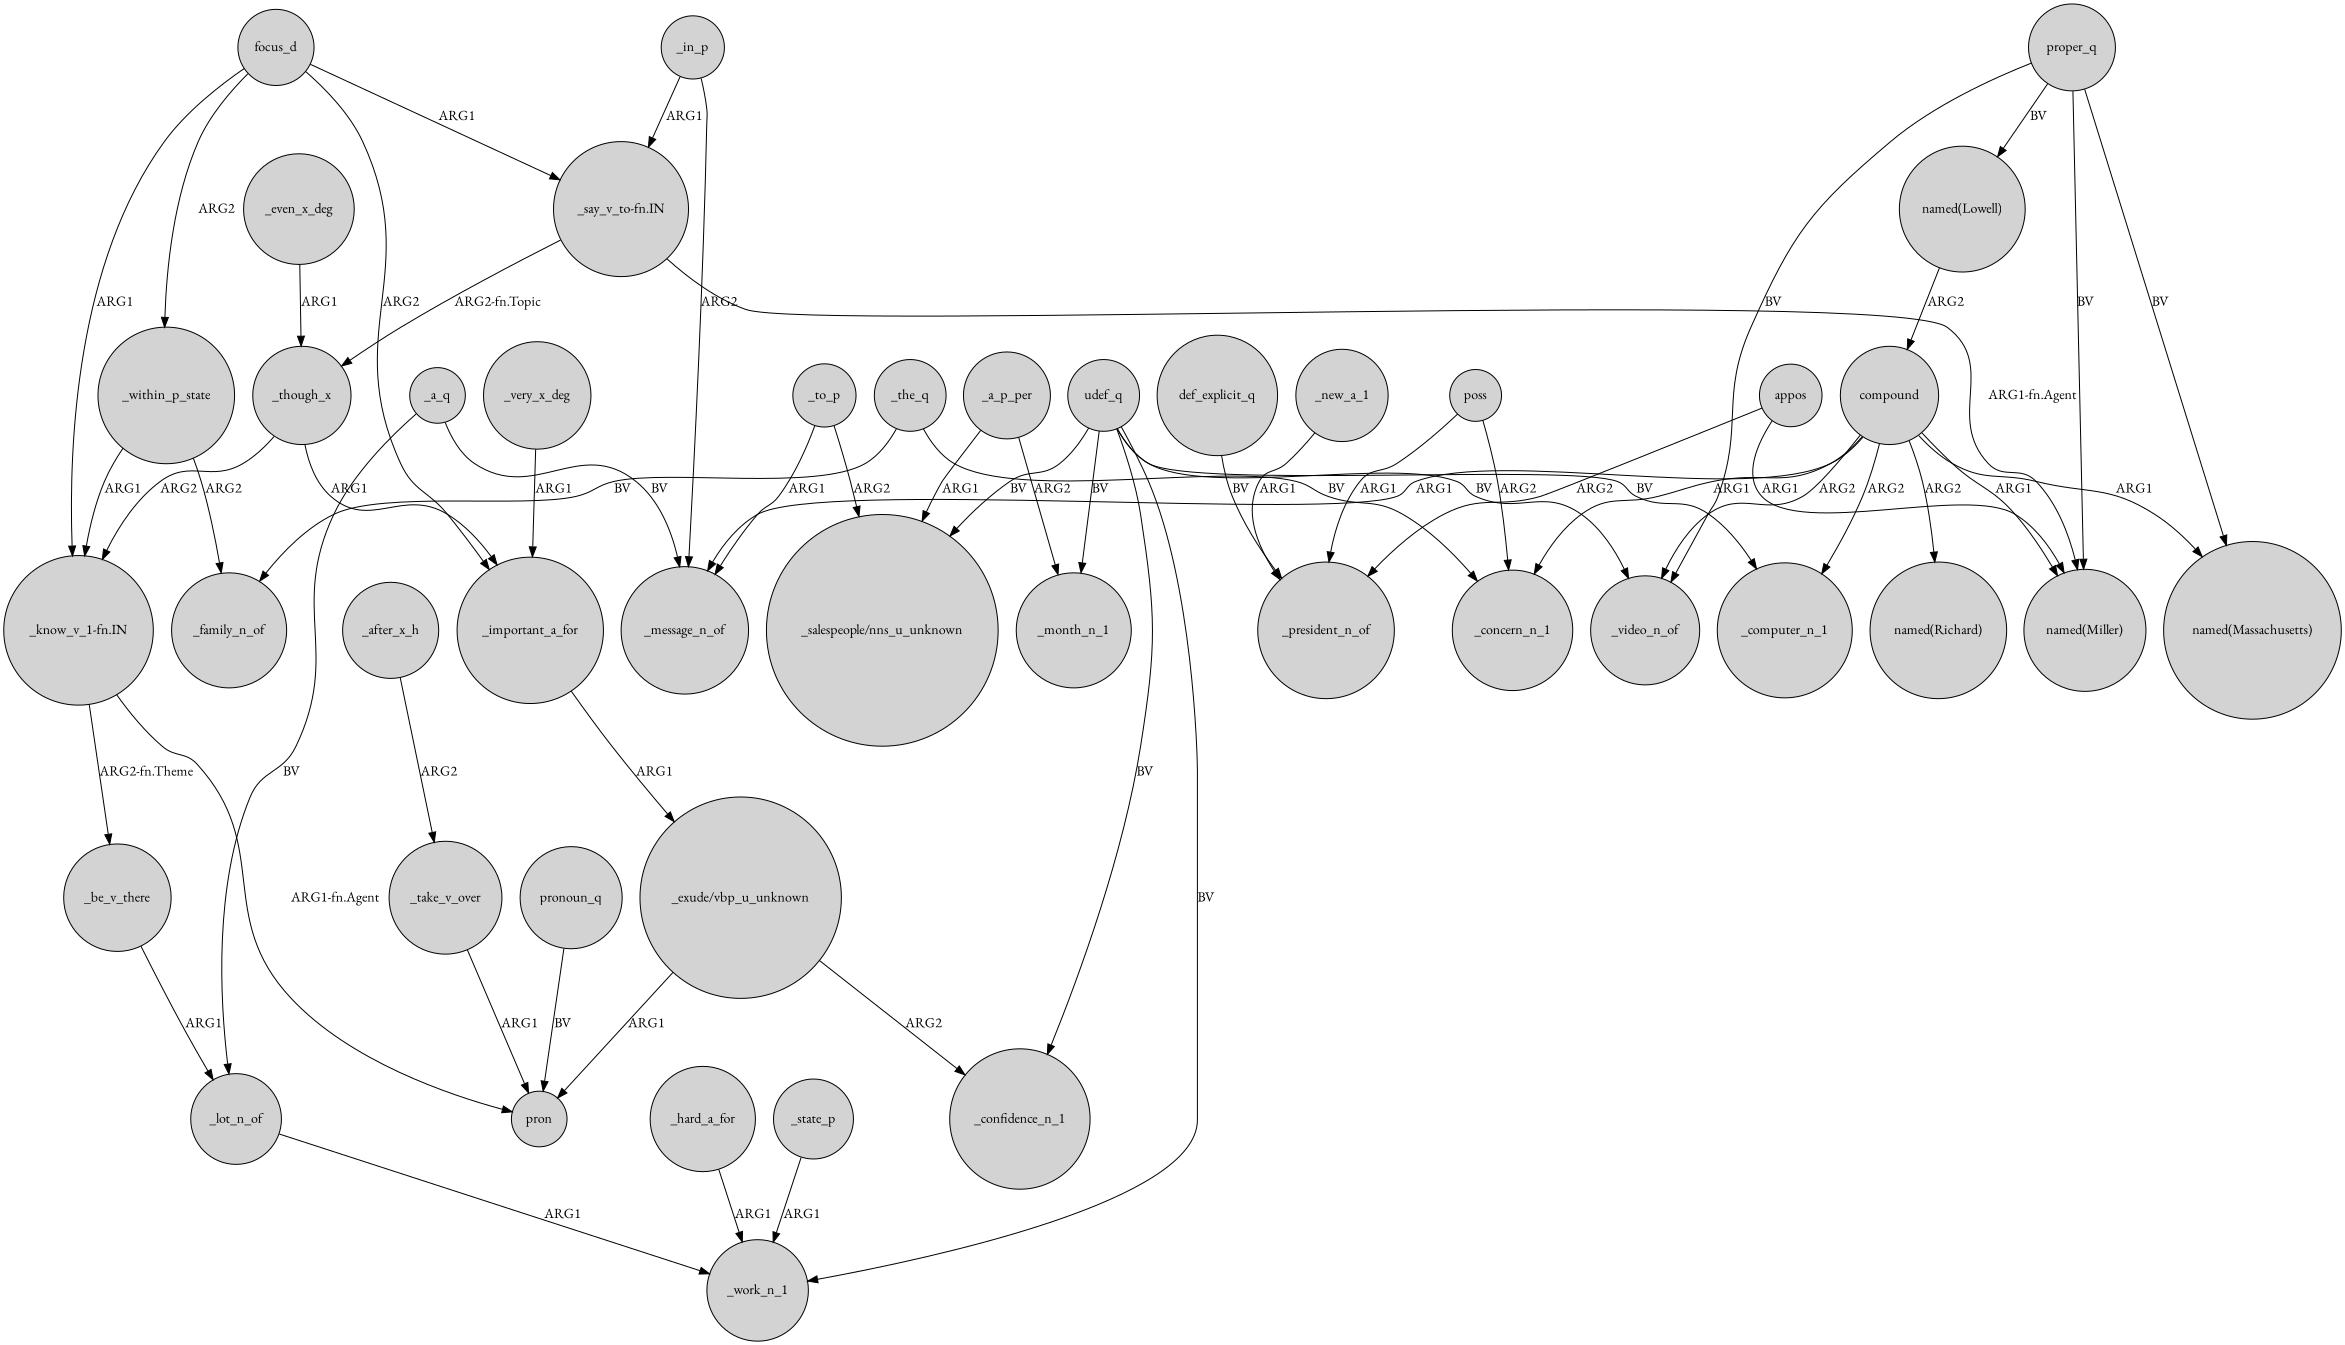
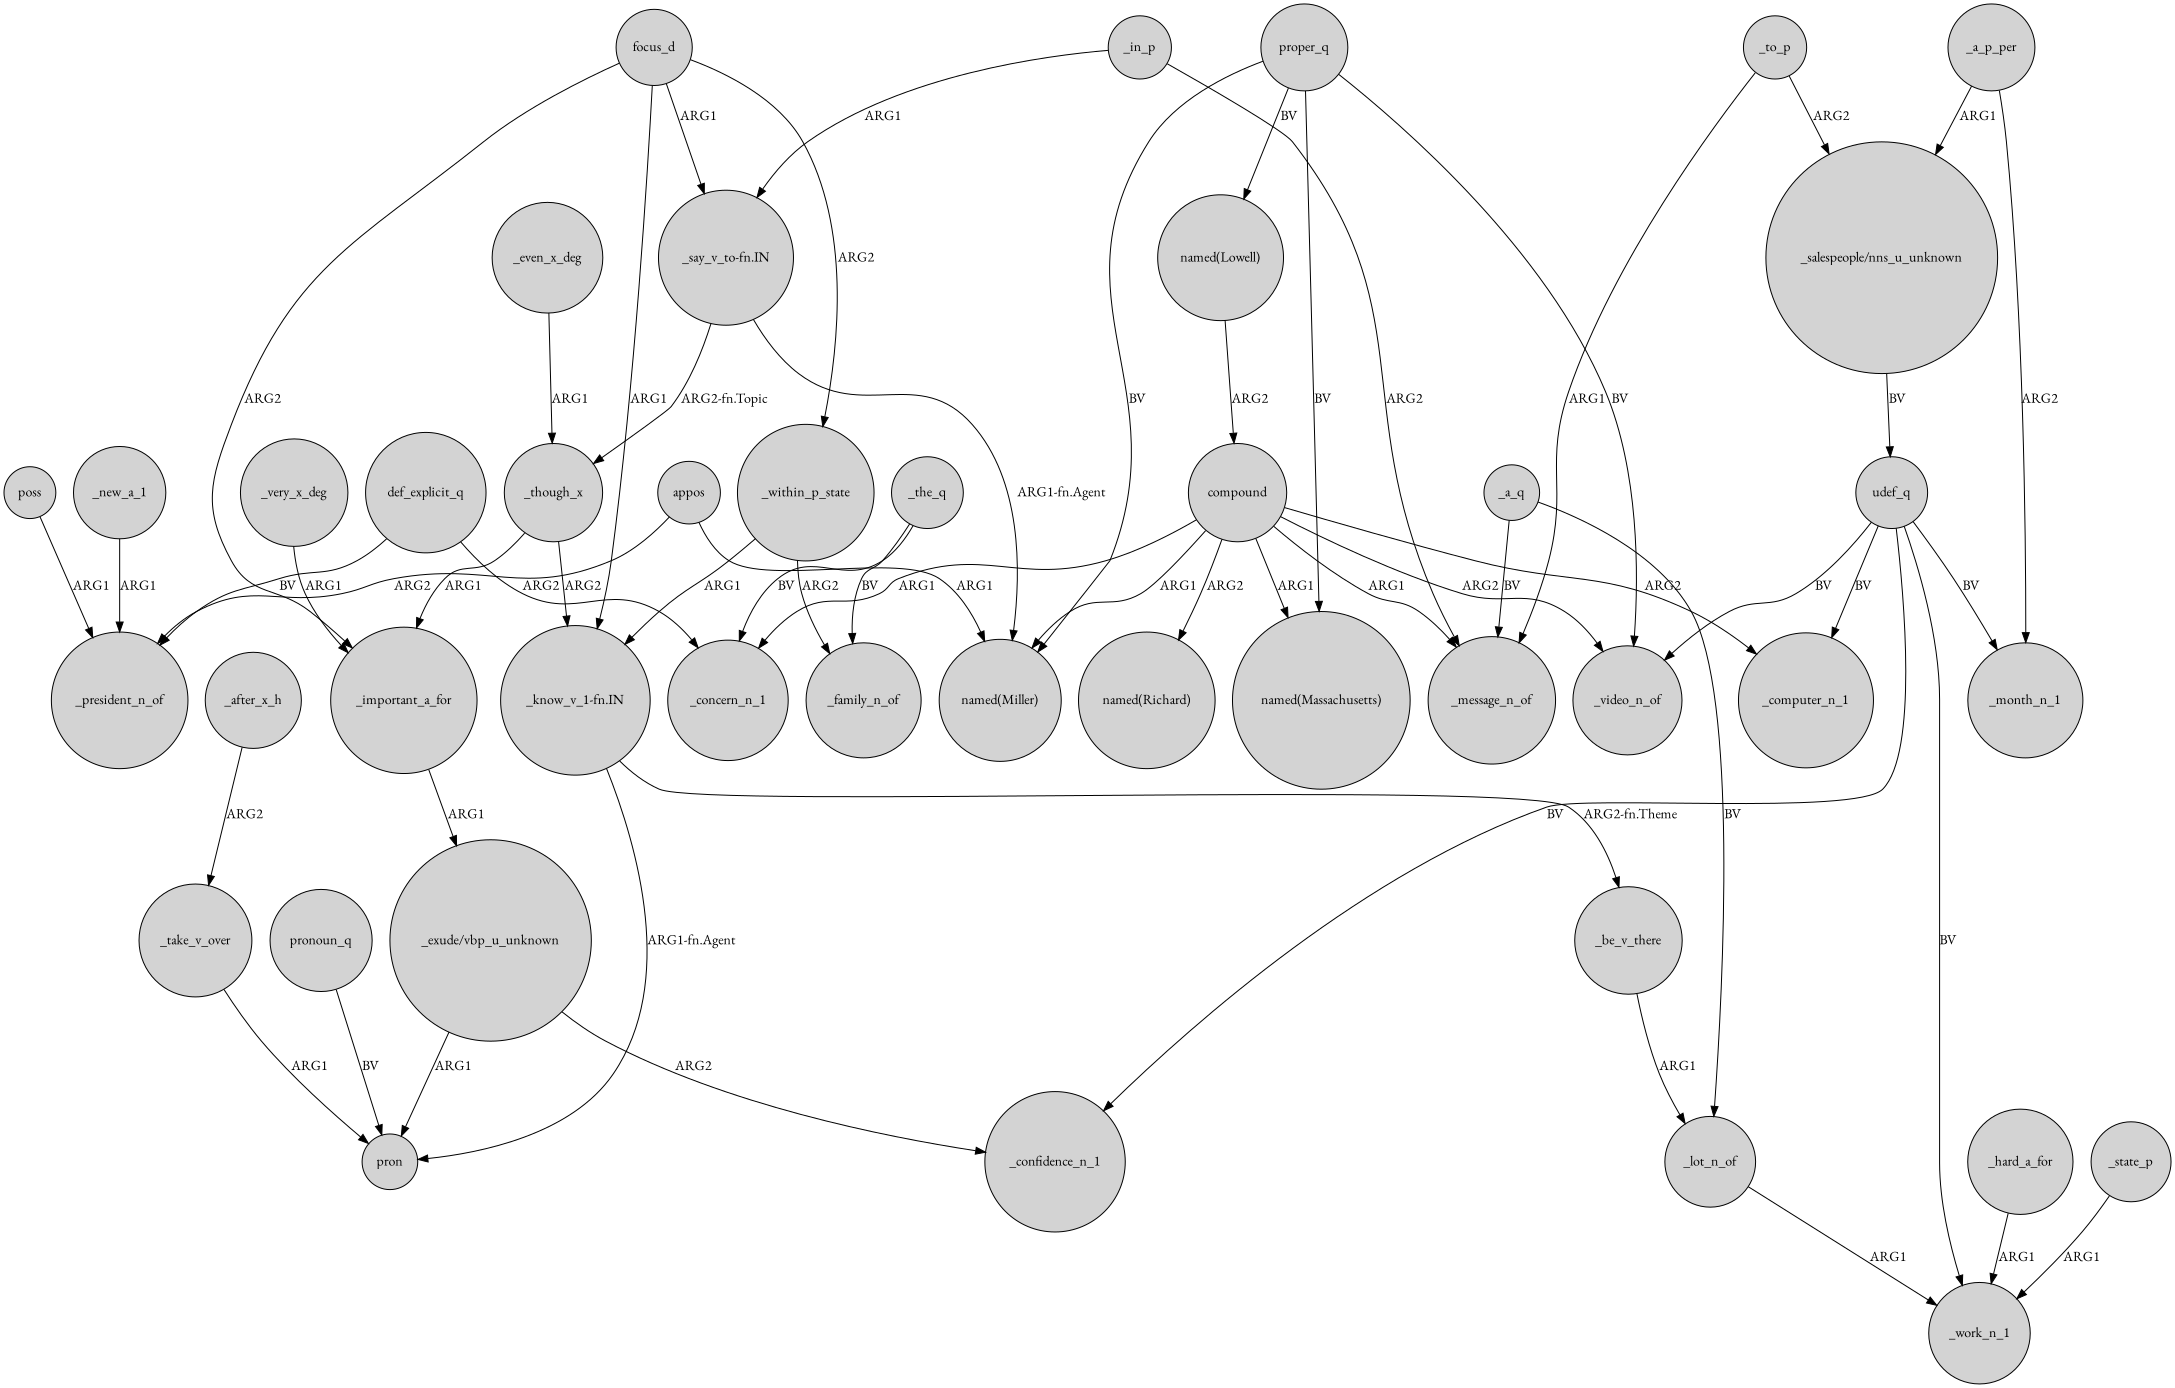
edge "udef_q" -> "_salespeople/nns_u_unknown": reversed
edge "poss" -> "_concern_n_1": now "def_explicit_q" -> "_concern_n_1"
